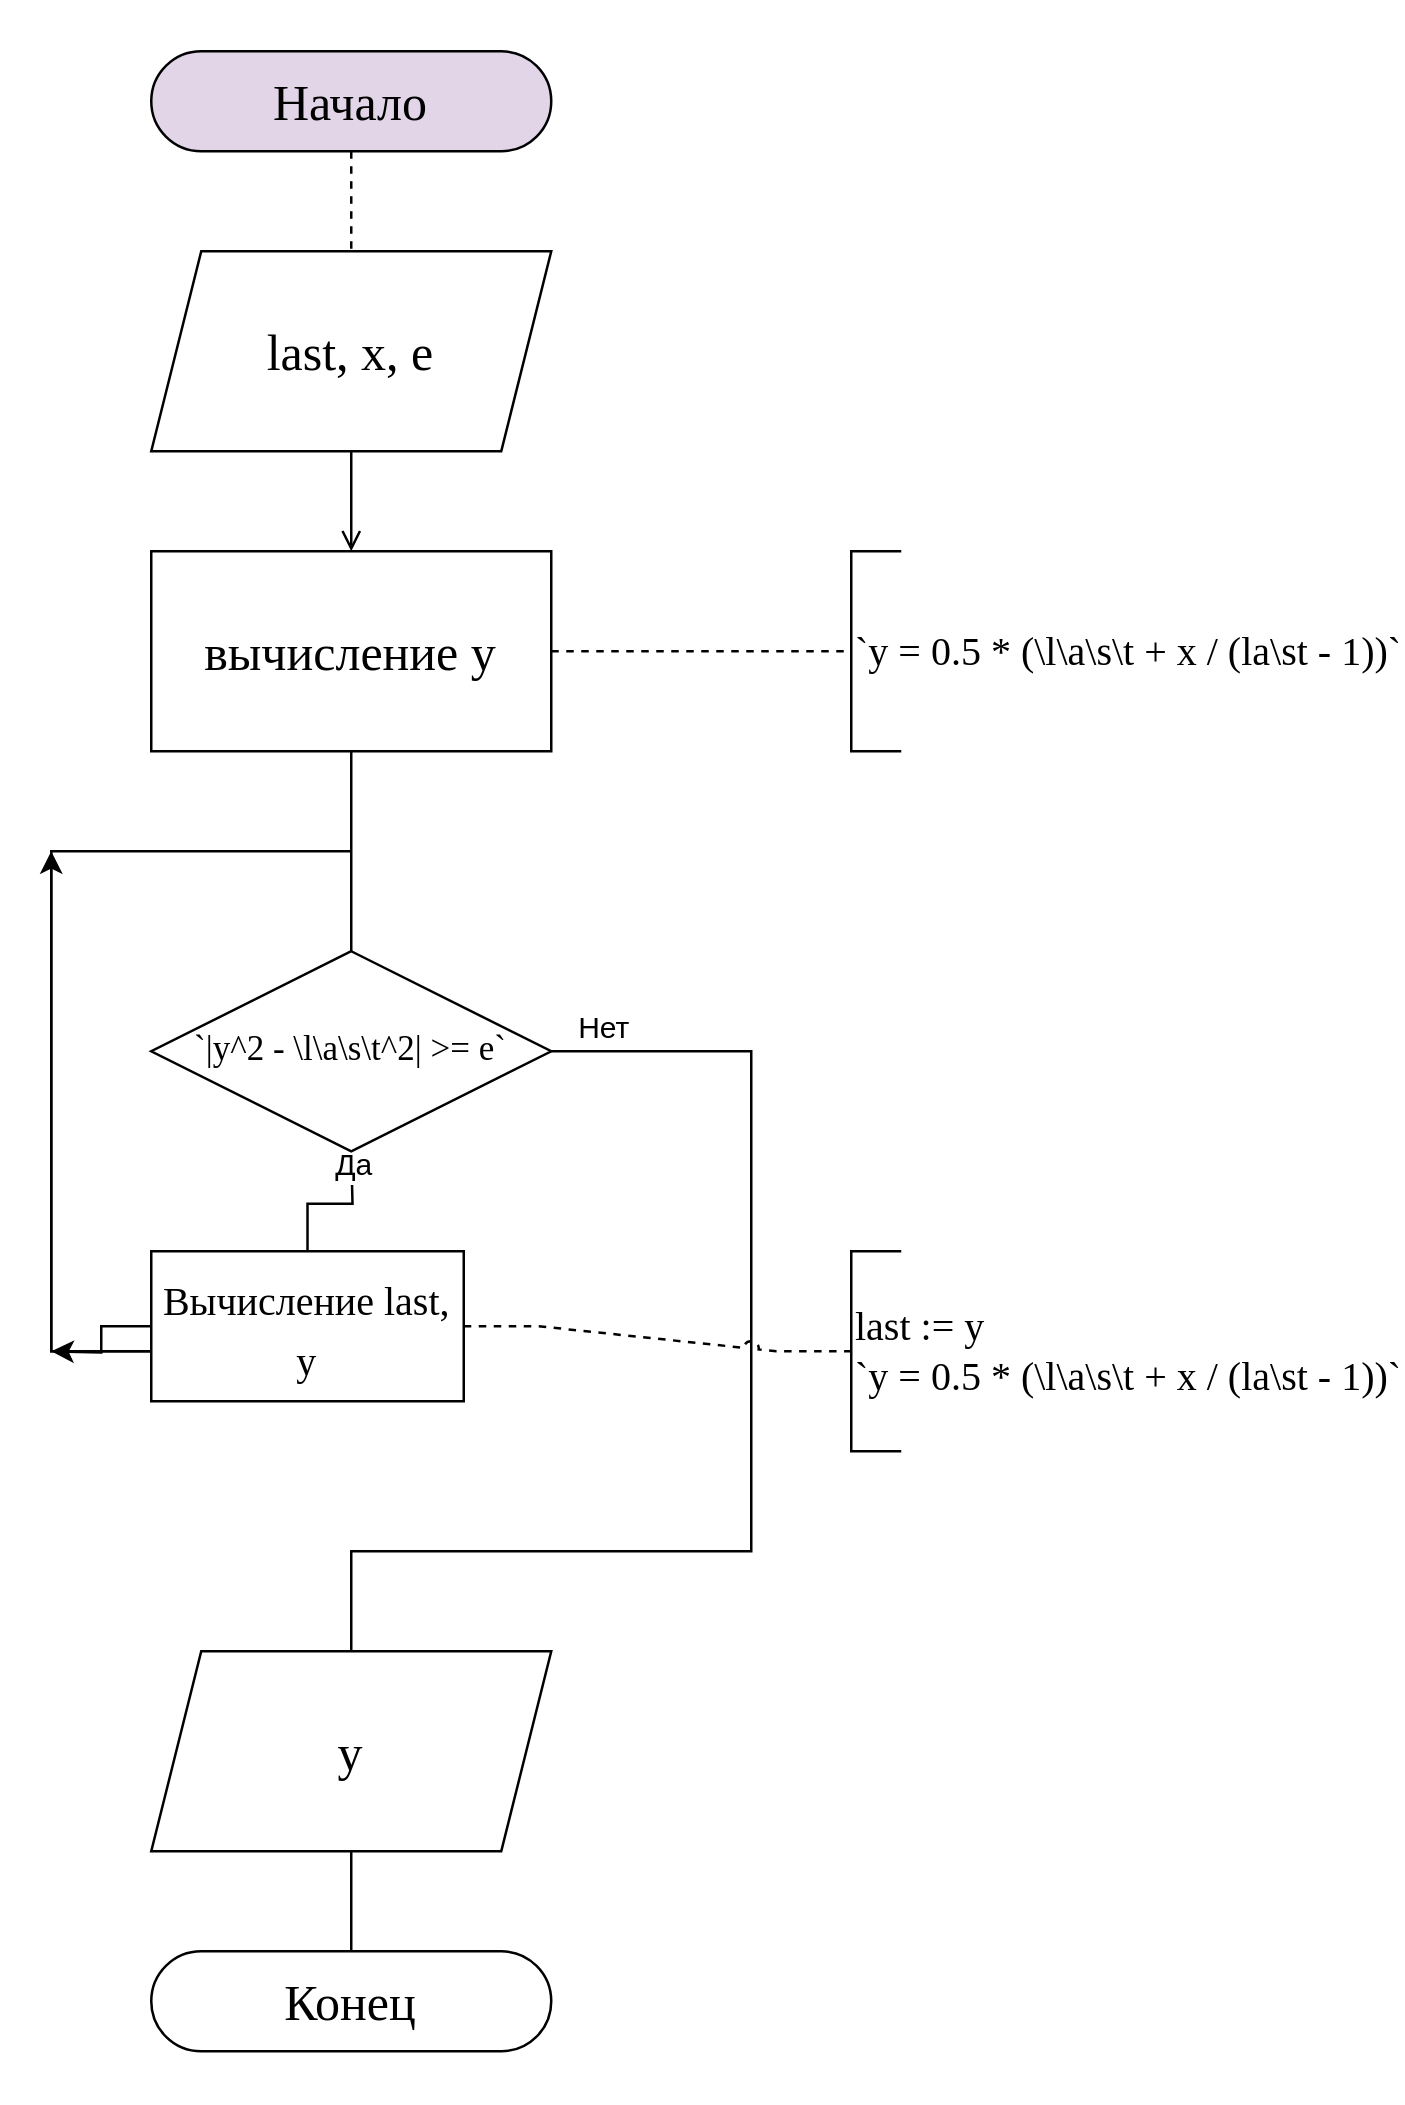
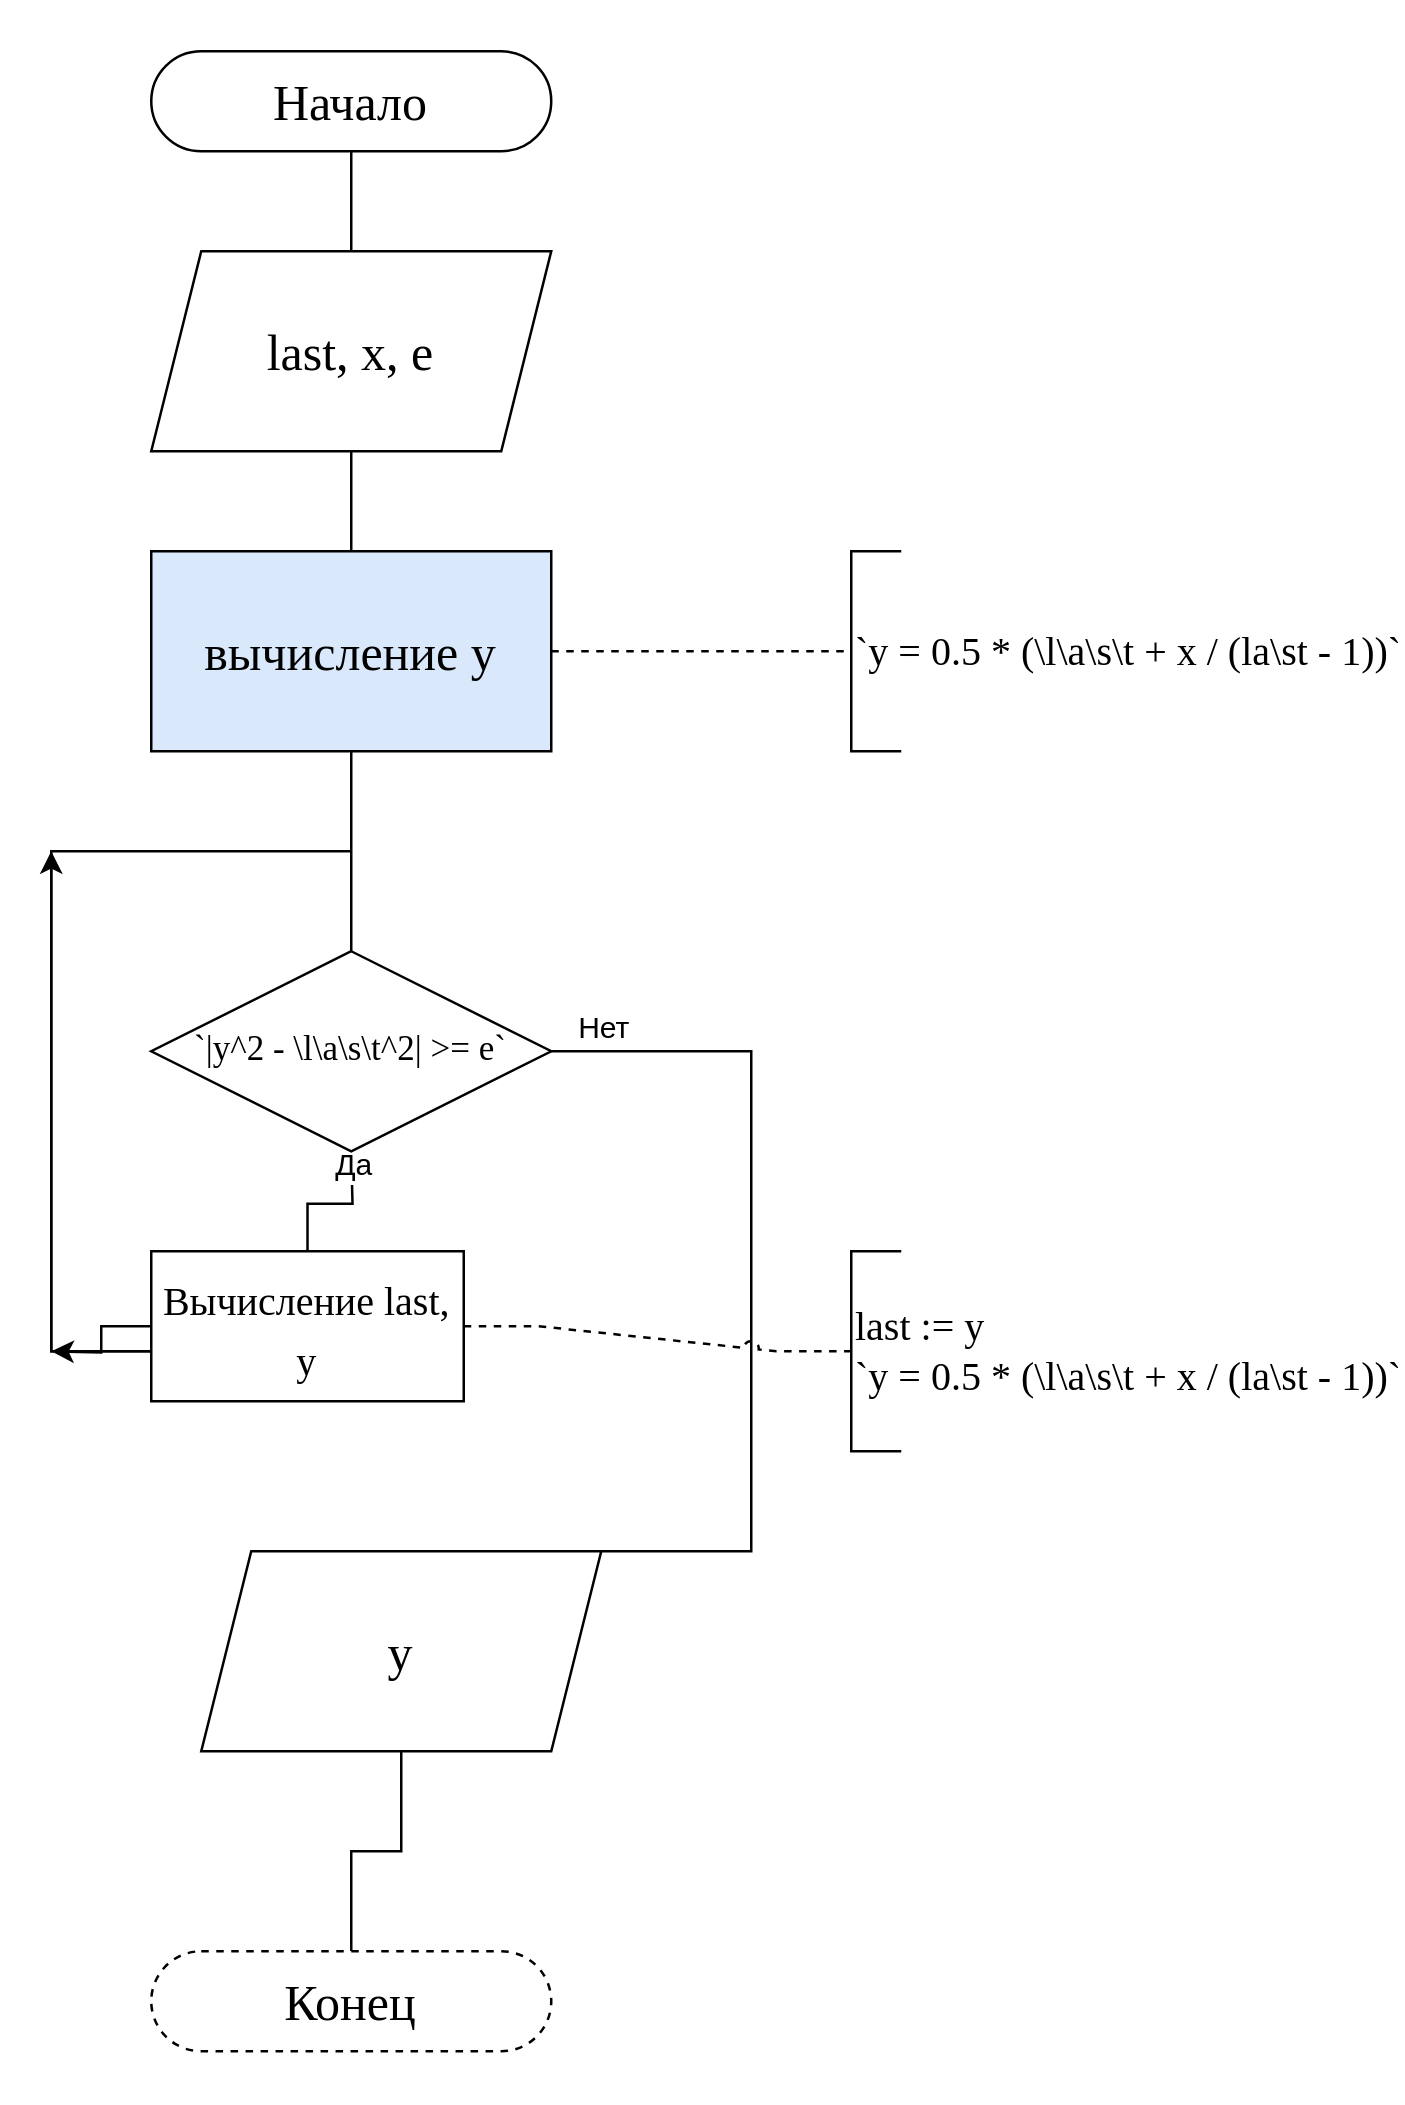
node "Начало": fillcolor #e1d5e7 -> #ffffff
edge "Начало" -- "last, x, e": style dashed -> solid
edge "last, x, e" -> "вычисление y": arrowhead open -> none
node "вычисление y": fillcolor #ffffff -> #dae8fc
node "y": moved (351, 1751) -> (401, 1651)
node "Конец": style solid -> dashed
